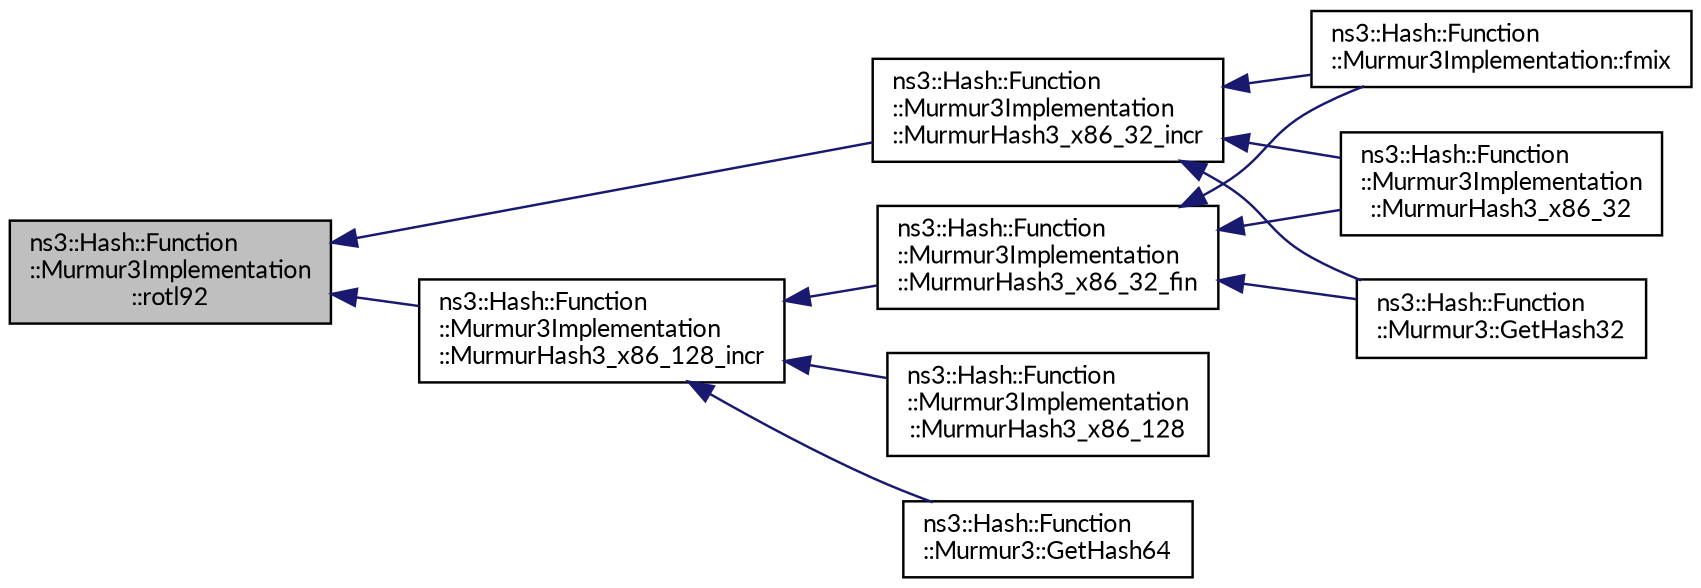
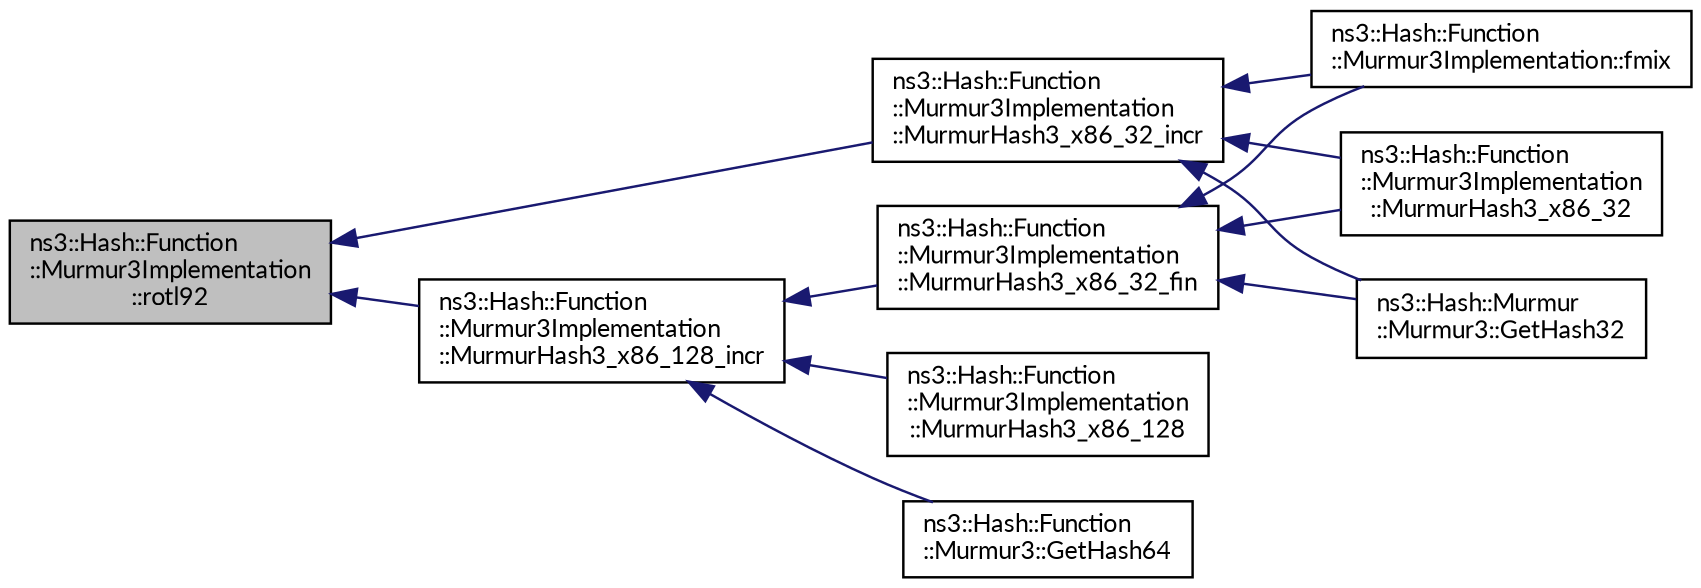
node "ns3::Hash::Function ::Murmur3::GetHash32": label "ns3::Hash::Function ::Murmur3::GetHash32" -> "ns3::Hash::Murmur ::Murmur3::GetHash32"
